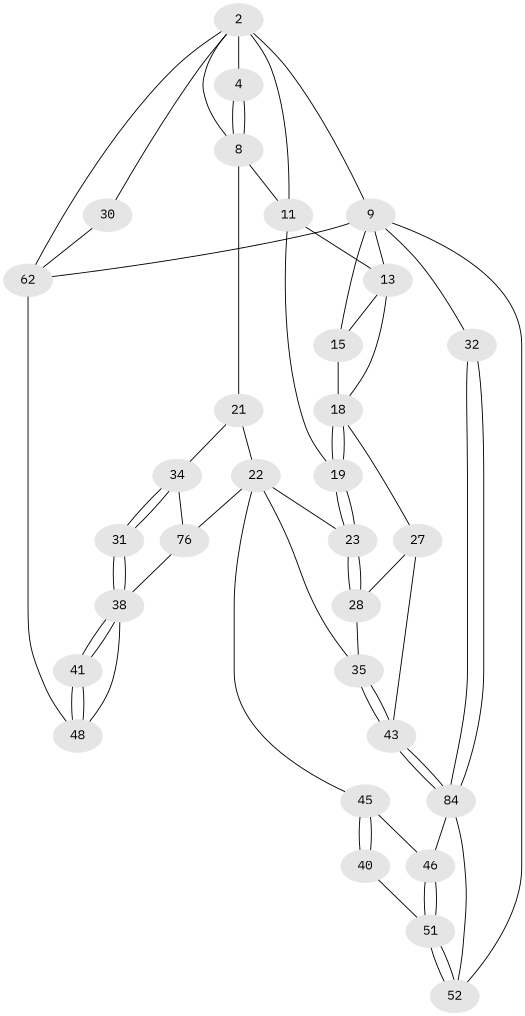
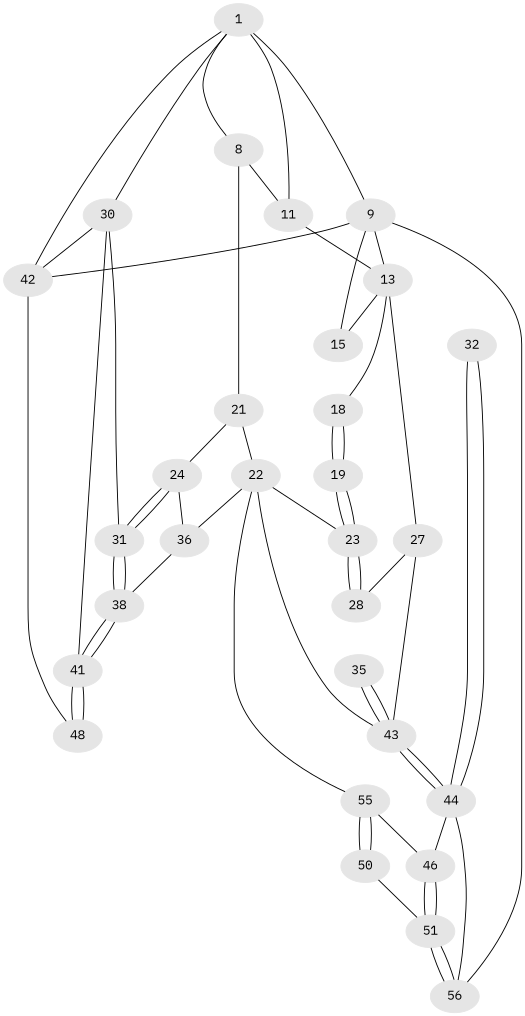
node "2": label "2" -> "1"
node "4": removed
edge "9" -- "32": removed
node "62": label "62" -> "42"
edge "11" -- "19": removed
edge "30" -- "31": added
edge "15" -- "18": removed
edge "30" -- "41": added
edge "18" -- "27": now "13" -- "27"
node "34": label "34" -> "24"
node "76": label "76" -> "36"
edge "22" -- "35": now "22" -- "43"
edge "28" -- "35": removed
edge "38" -- "48": removed
node "45": label "45" -> "55"
node "84": label "84" -> "44"
node "40": label "40" -> "50"
node "52": label "52" -> "56"
